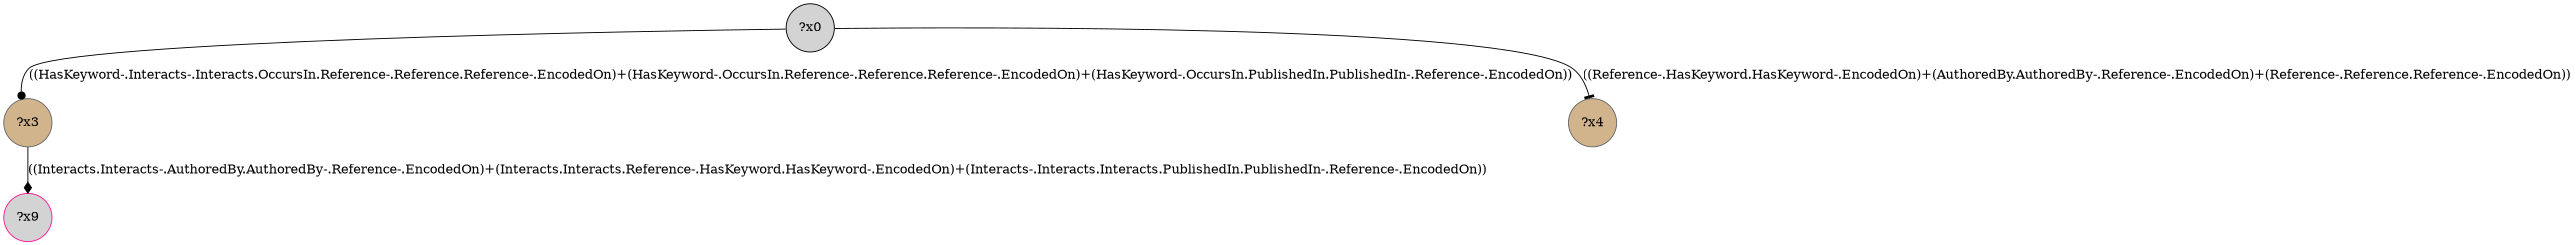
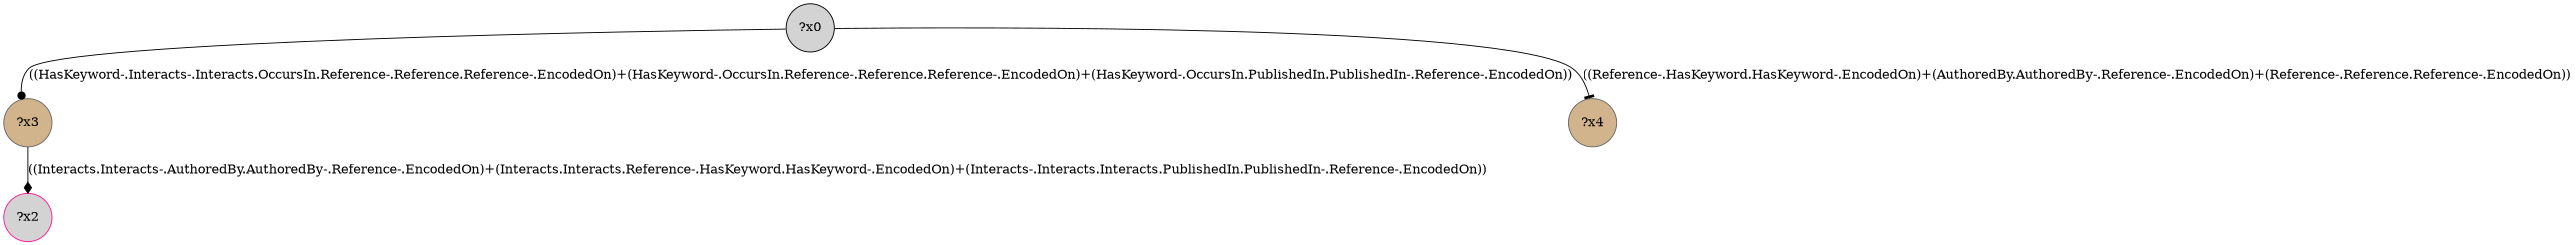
node "?x9": label "?x9" -> "?x2"
